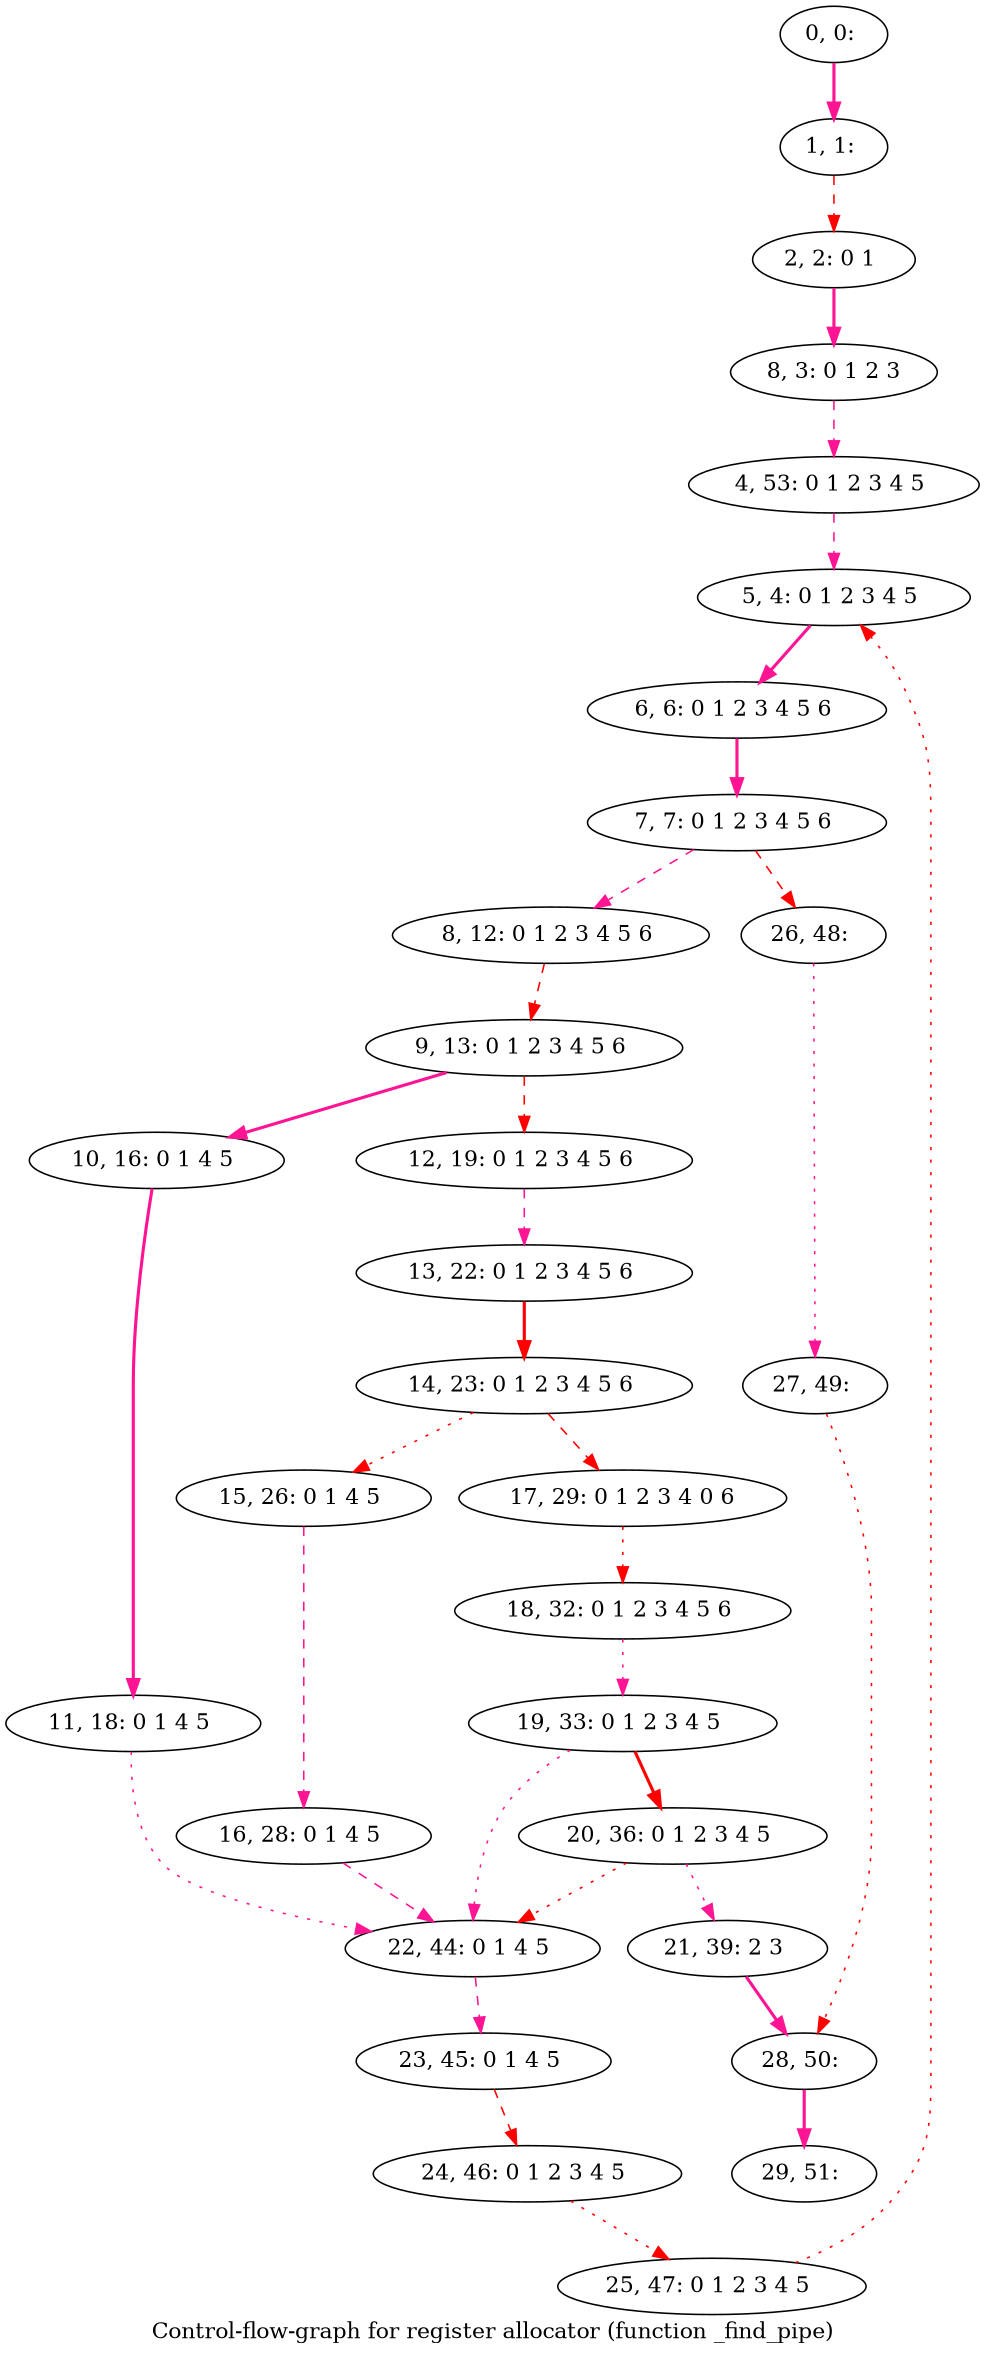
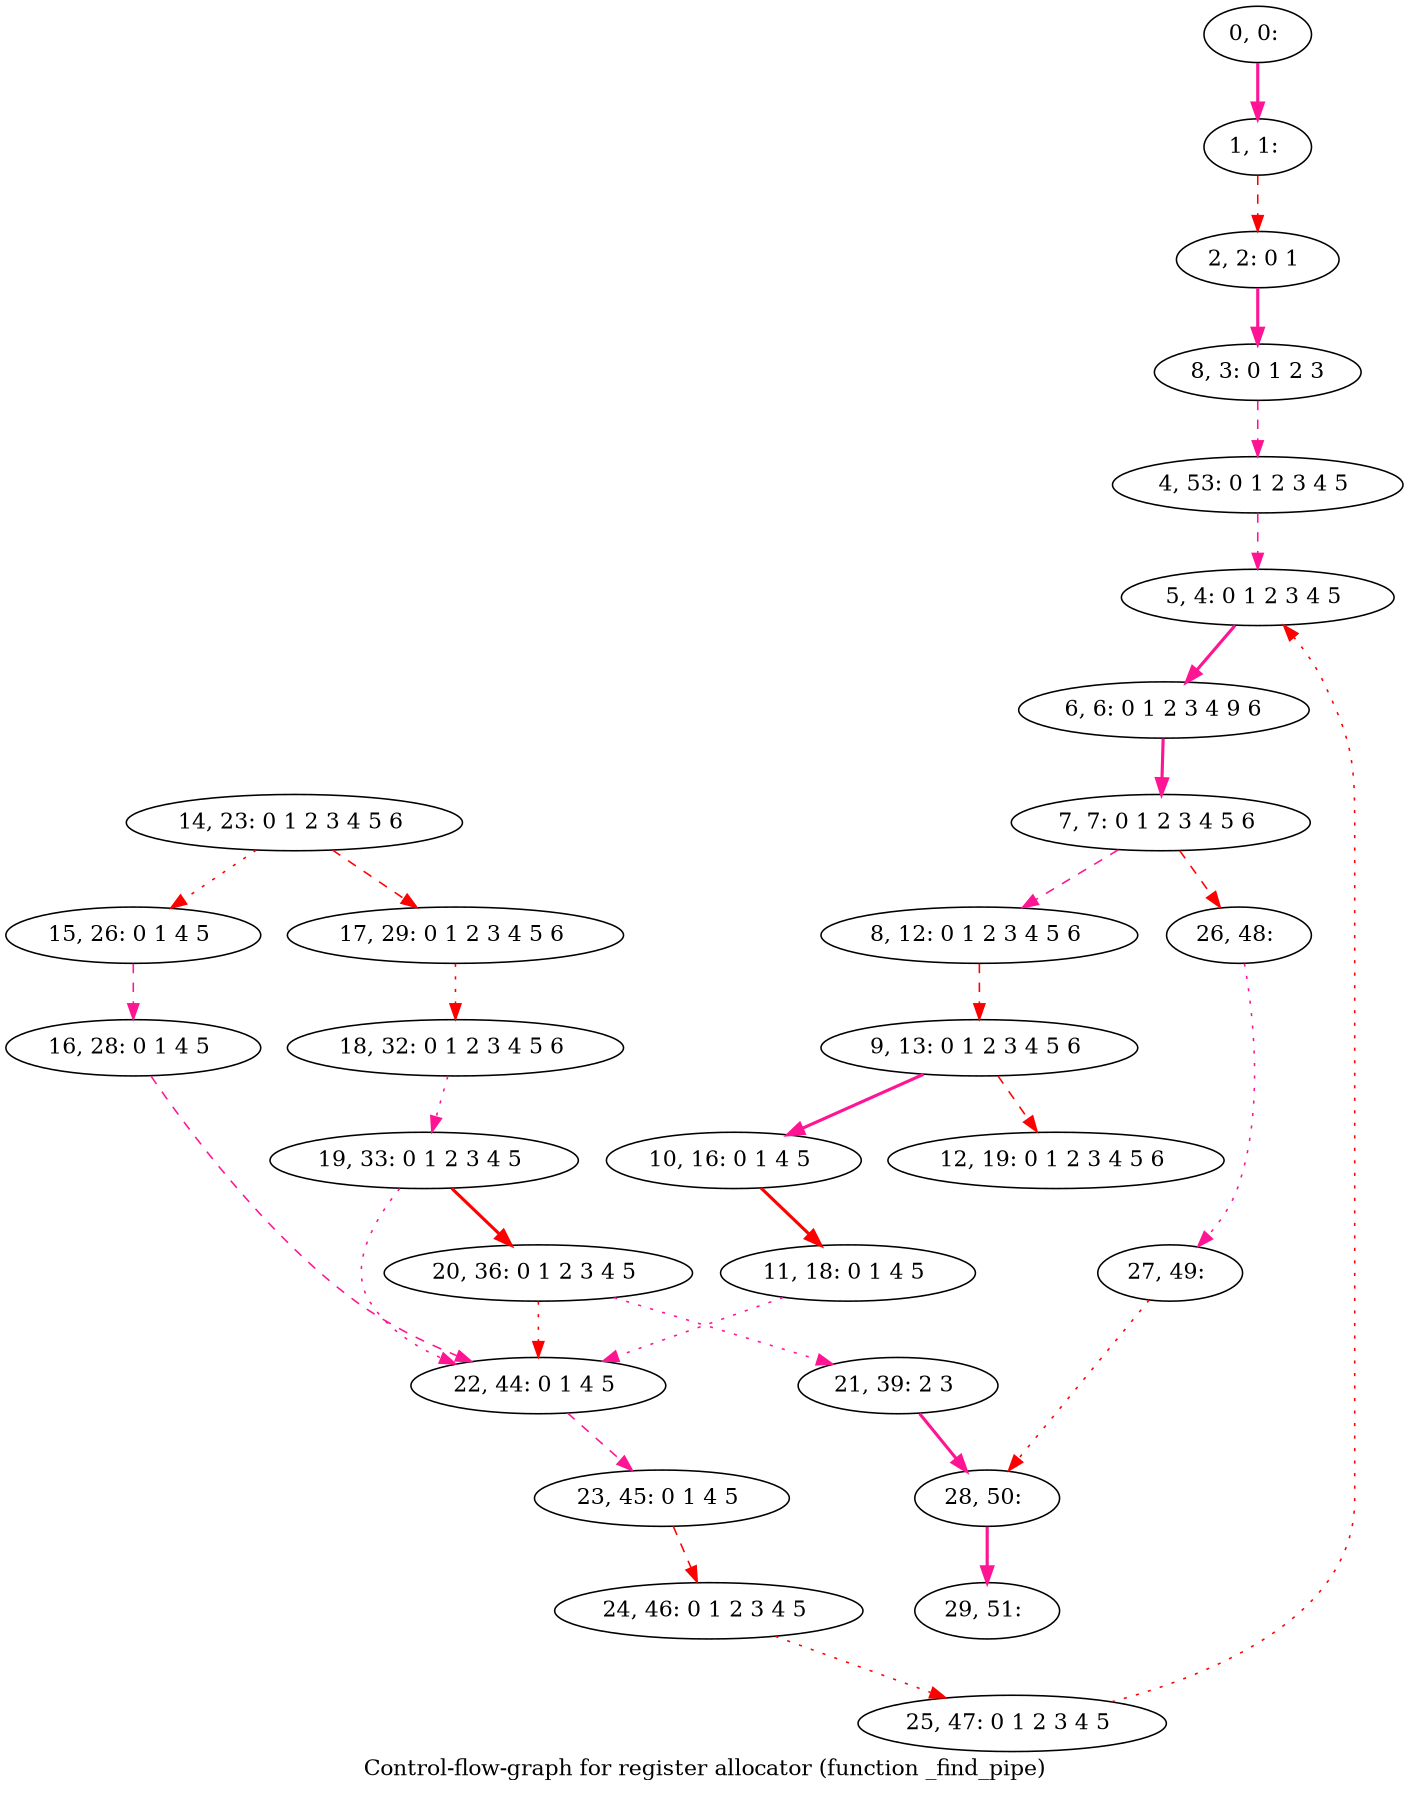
node "6, 6: 0 1 2 3 4 5 6": label "6, 6: 0 1 2 3 4 5 6" -> "6, 6: 0 1 2 3 4 9 6"
node "13, 22: 0 1 2 3 4 5 6": removed
edge "10, 16: 0 1 4 5" -> "11, 18: 0 1 4 5": color deeppink -> red
node "17, 29: 0 1 2 3 4 0 6": label "17, 29: 0 1 2 3 4 0 6" -> "17, 29: 0 1 2 3 4 5 6"
